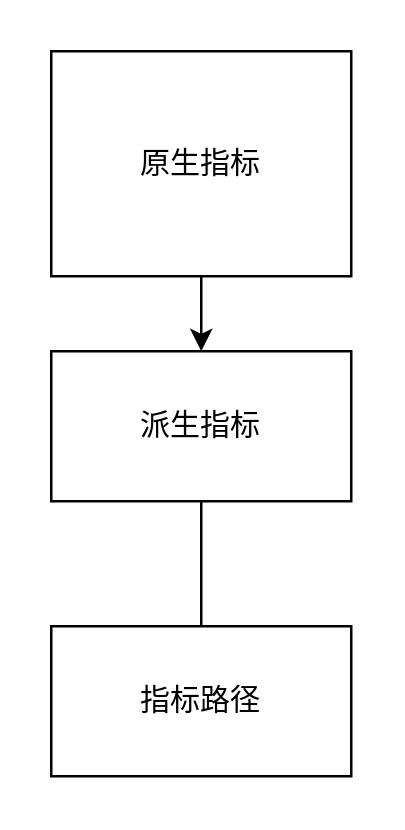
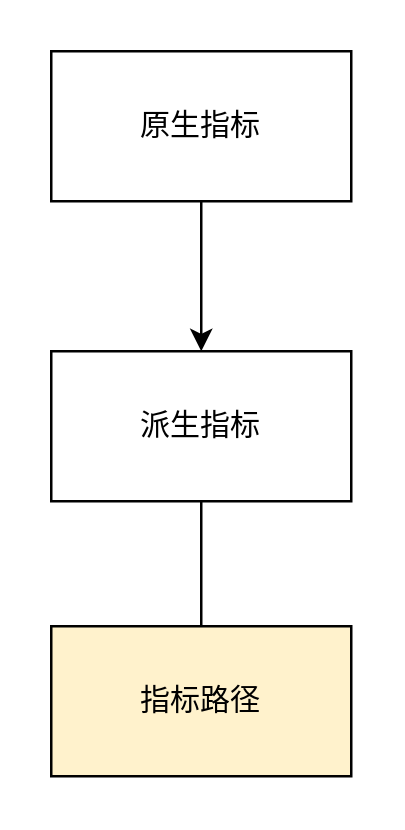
node "原生指标": size 300x225 -> 300x150
node "指标路径": fillcolor #ffffff -> #fff2cc
